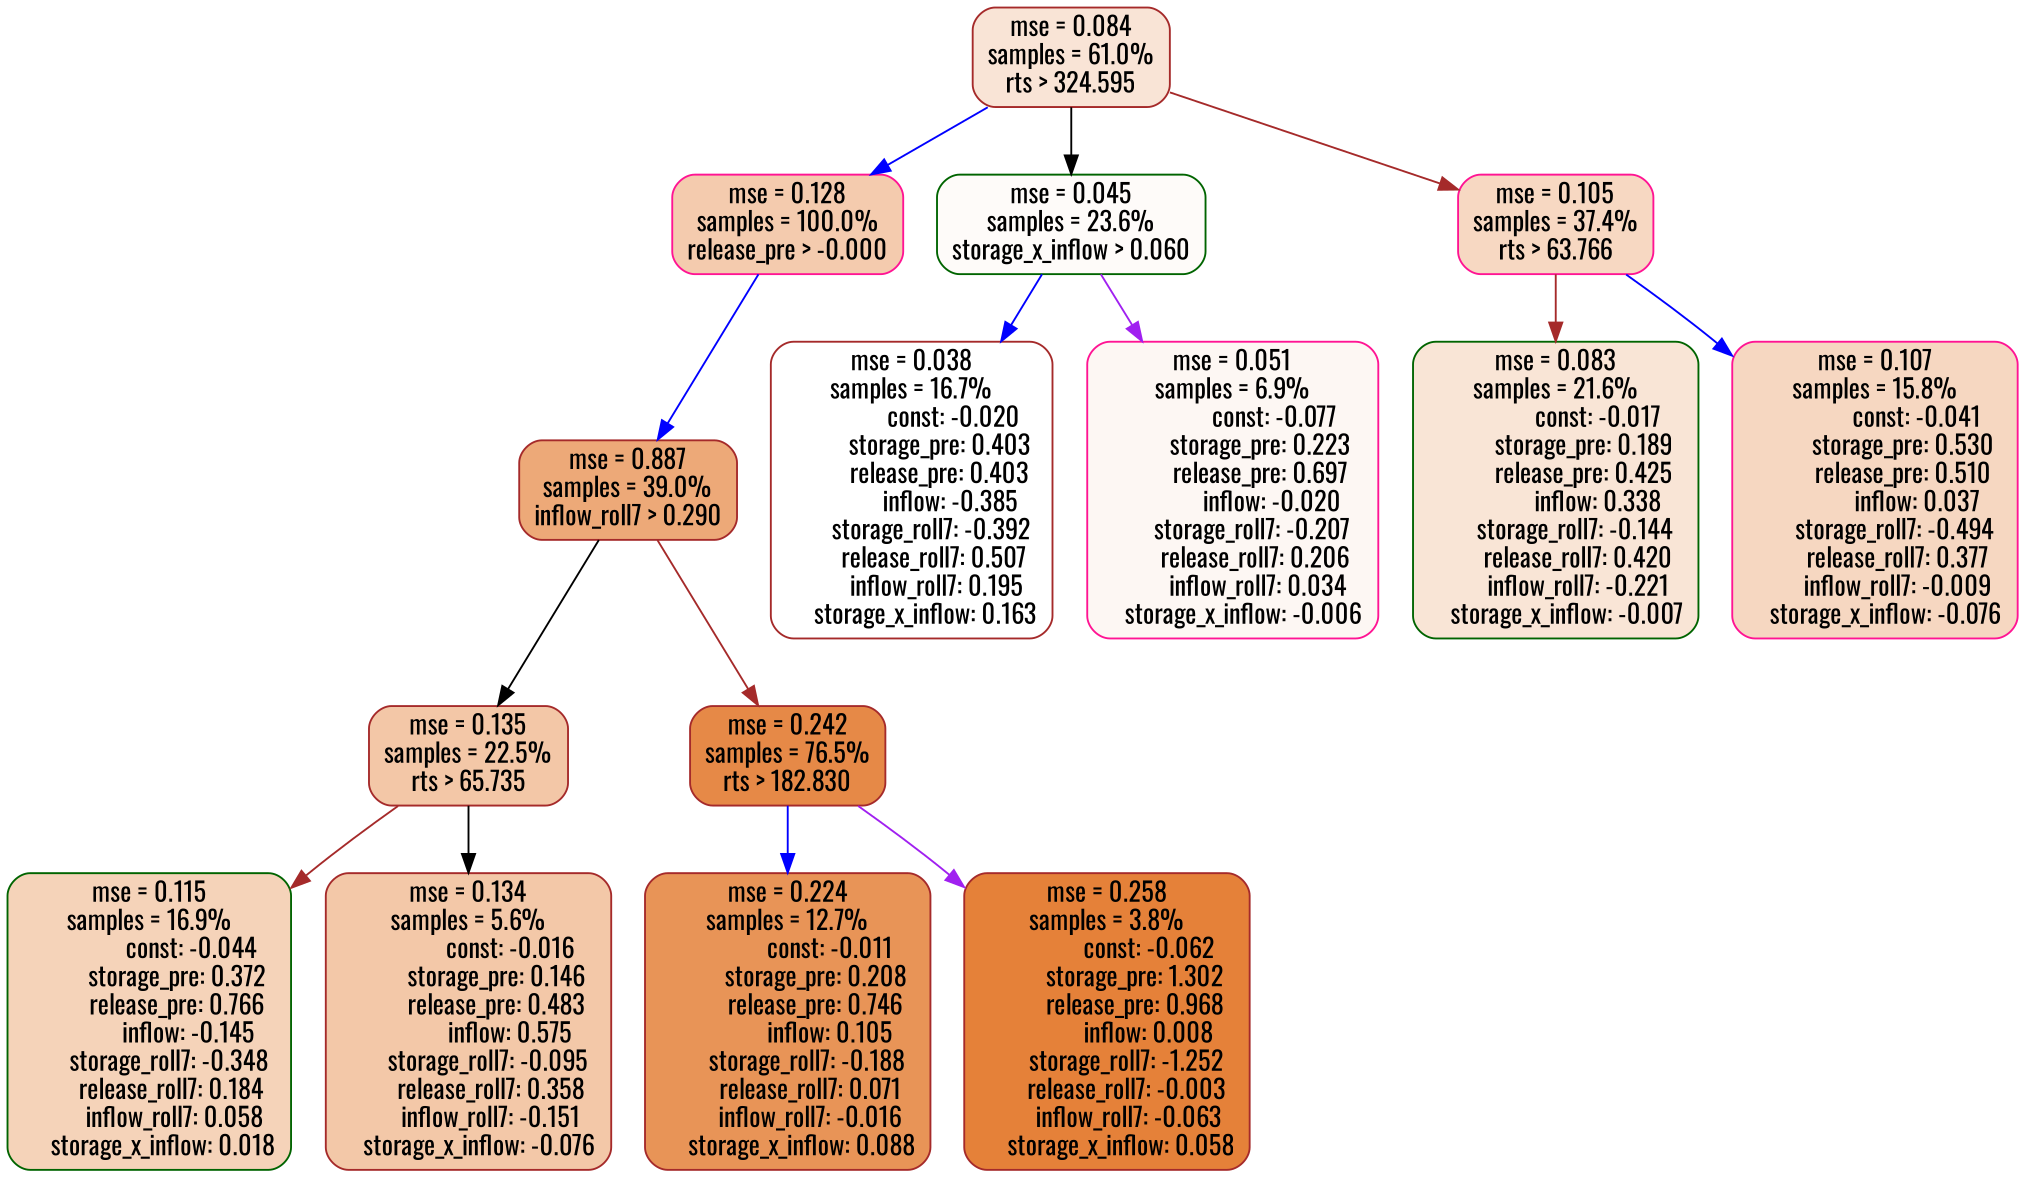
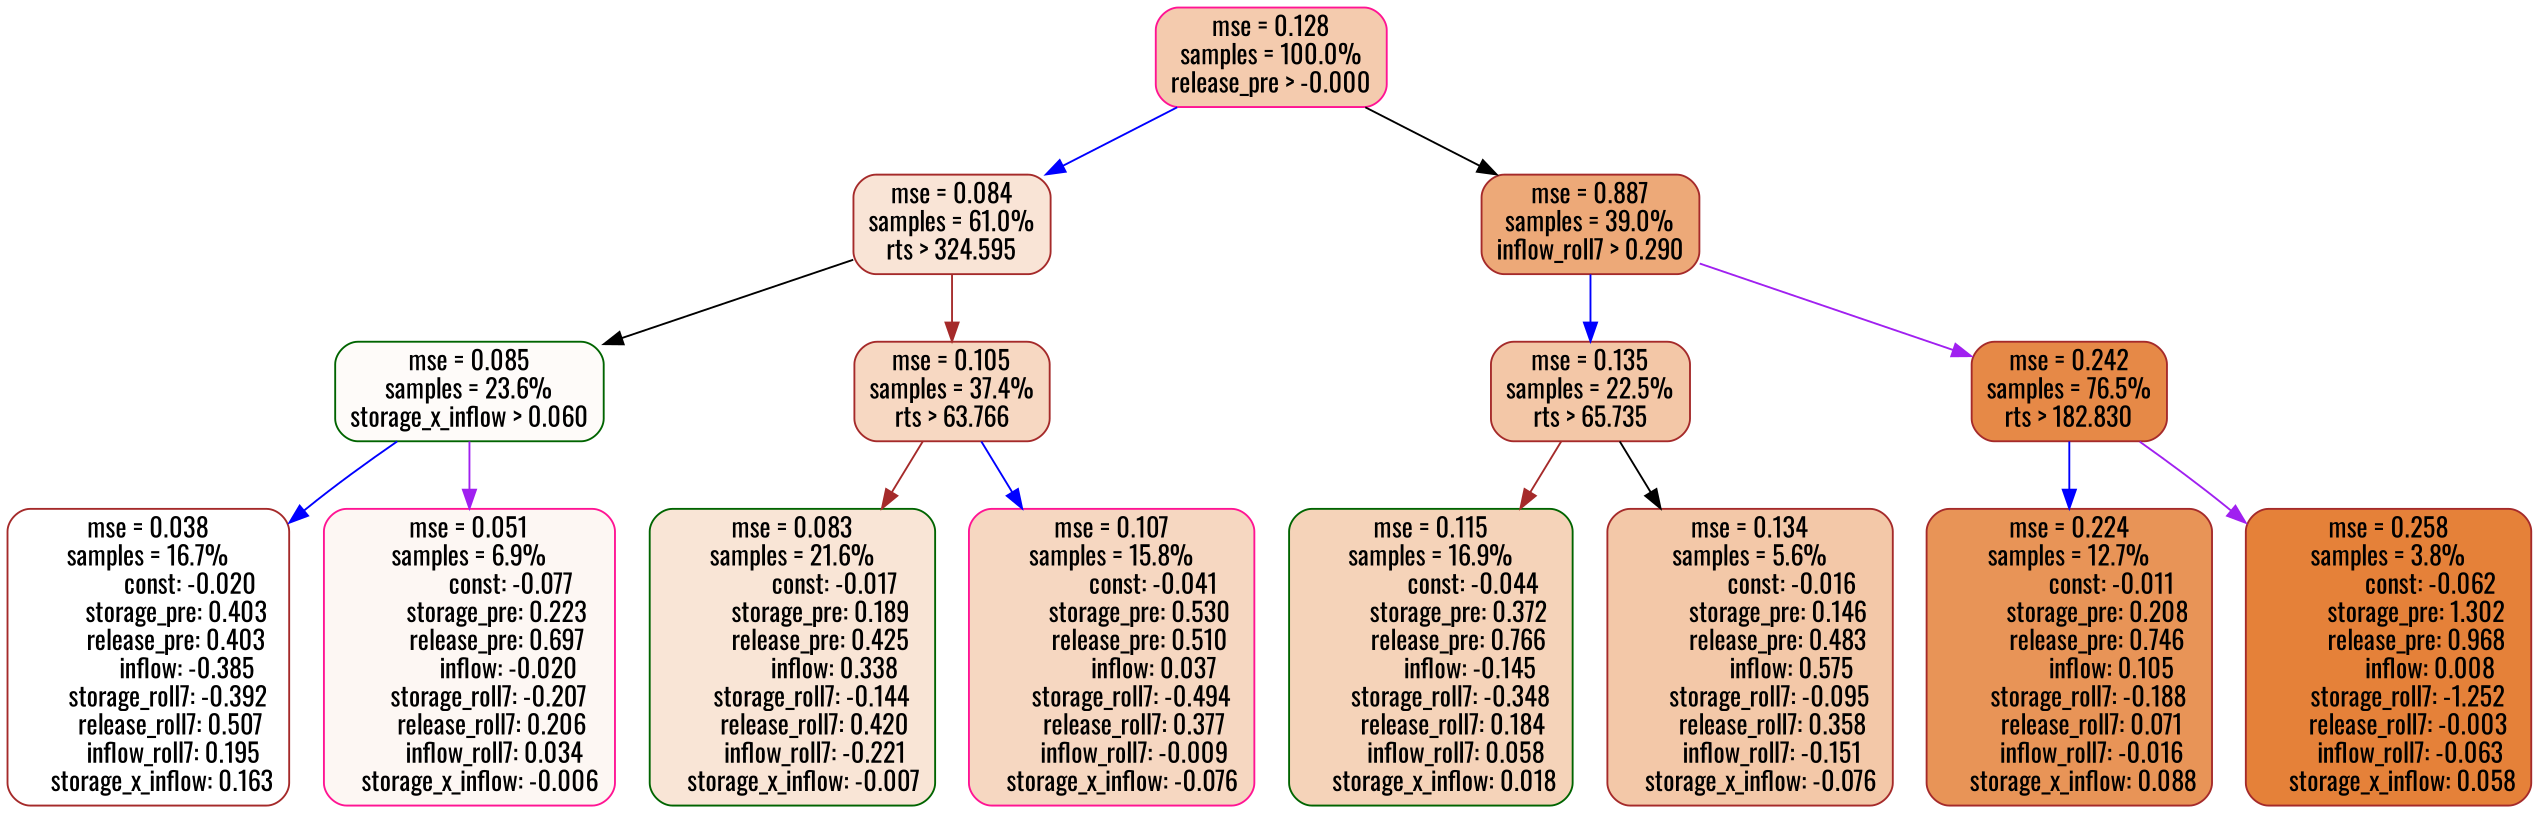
edge "mse = 0.084 samples = 61.0% rts > 324.595" -> "mse = 0.128 samples = 100.0% release_pre > -0.000": reversed
node "mse = 0.045 samples = 23.6% storage_x_inflow > 0.060": label "mse = 0.045 samples = 23.6% storage_x_inflow > 0.060" -> "mse = 0.085 samples = 23.6% storage_x_inflow > 0.060"
node "mse = 0.105 samples = 37.4% rts > 63.766": color deeppink -> brown
edge "mse = 0.128 samples = 100.0% release_pre > -0.000" -> "mse = 0.887 samples = 39.0% inflow_roll7 > 0.290": color blue -> black
edge "mse = 0.887 samples = 39.0% inflow_roll7 > 0.290" -> "mse = 0.135 samples = 22.5% rts > 65.735": color black -> blue
edge "mse = 0.887 samples = 39.0% inflow_roll7 > 0.290" -> "mse = 0.242 samples = 76.5% rts > 182.830": color brown -> purple
